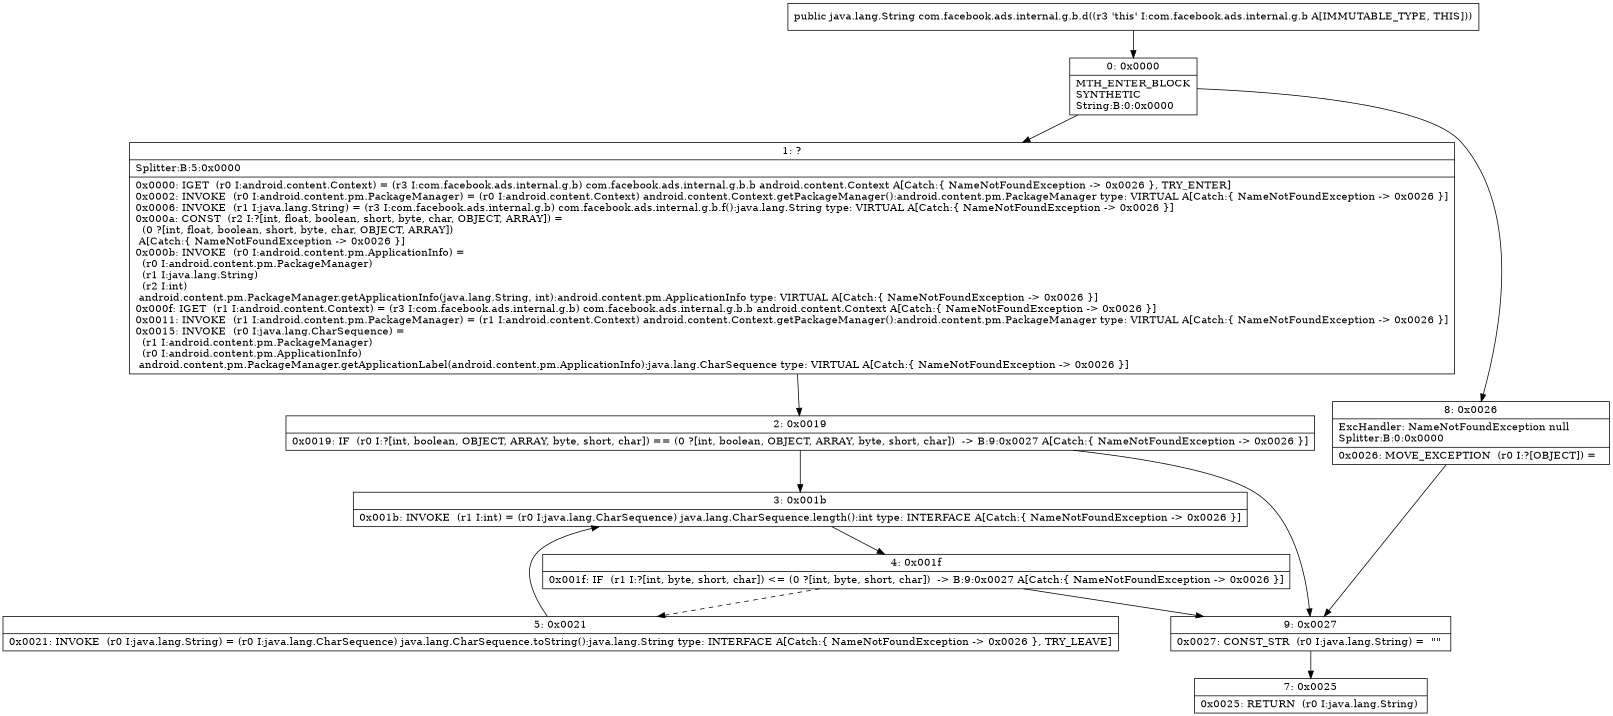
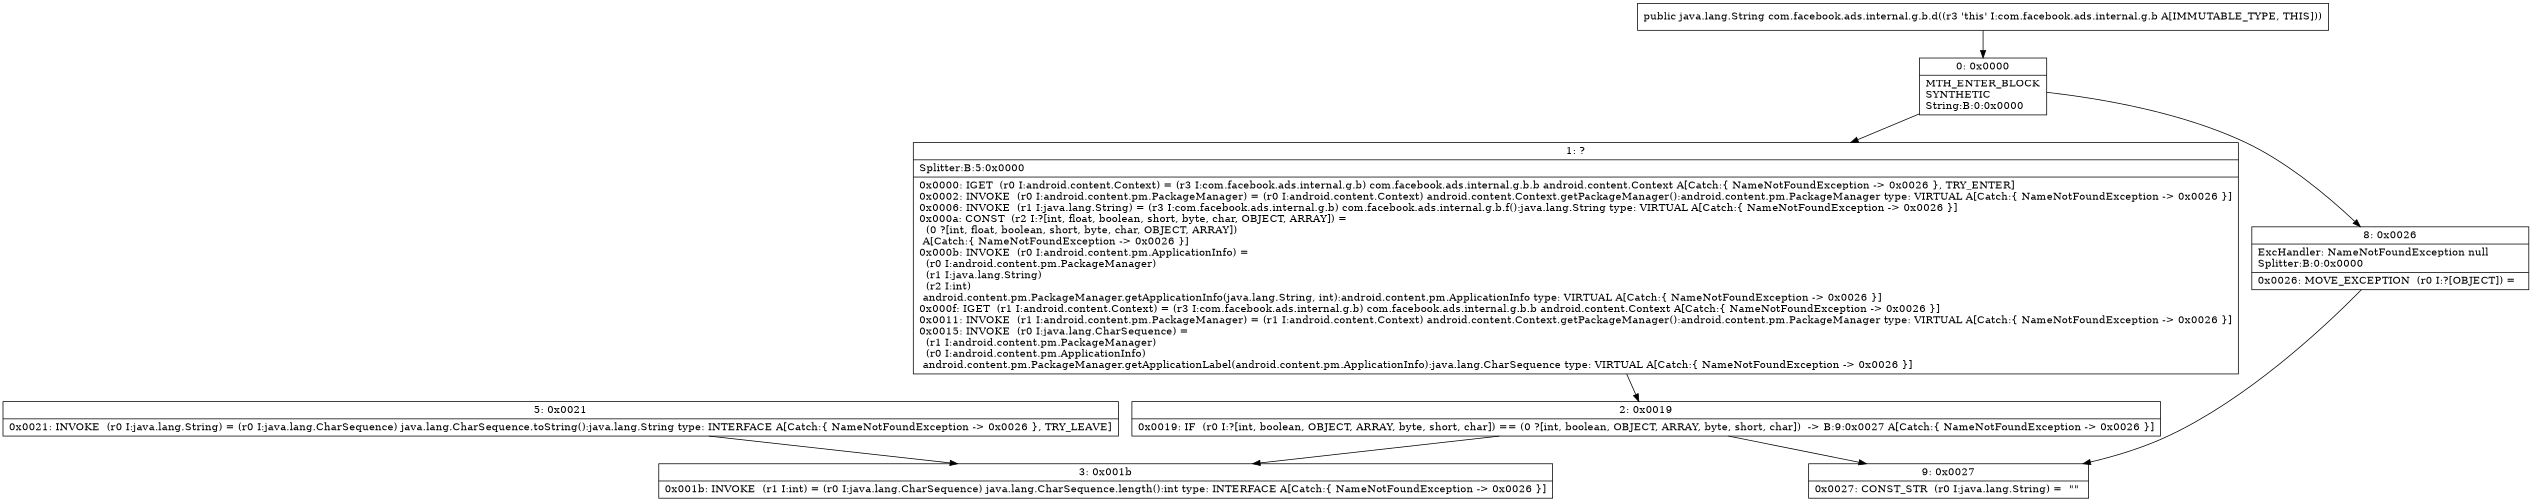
node "4: 0x001f": removed
node "7: 0x0025": removed
